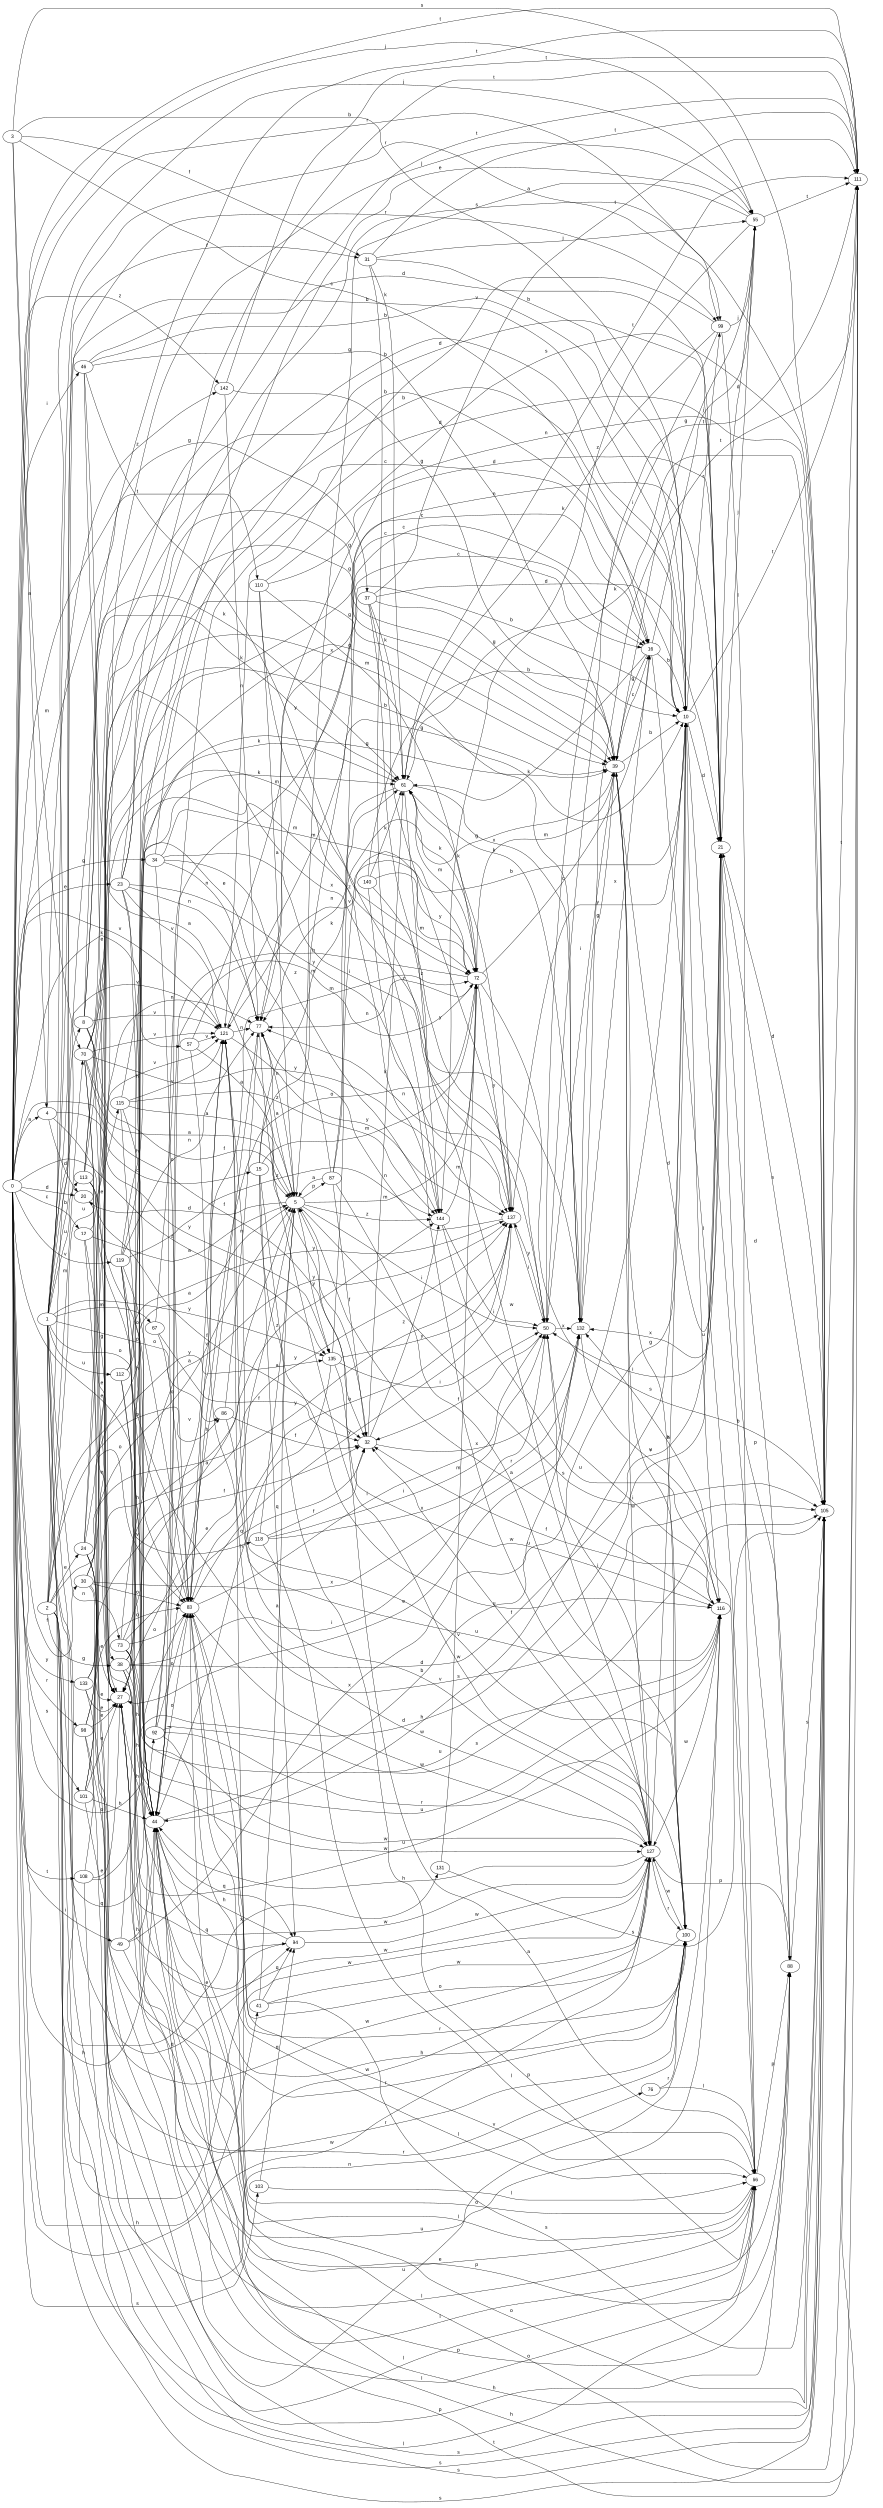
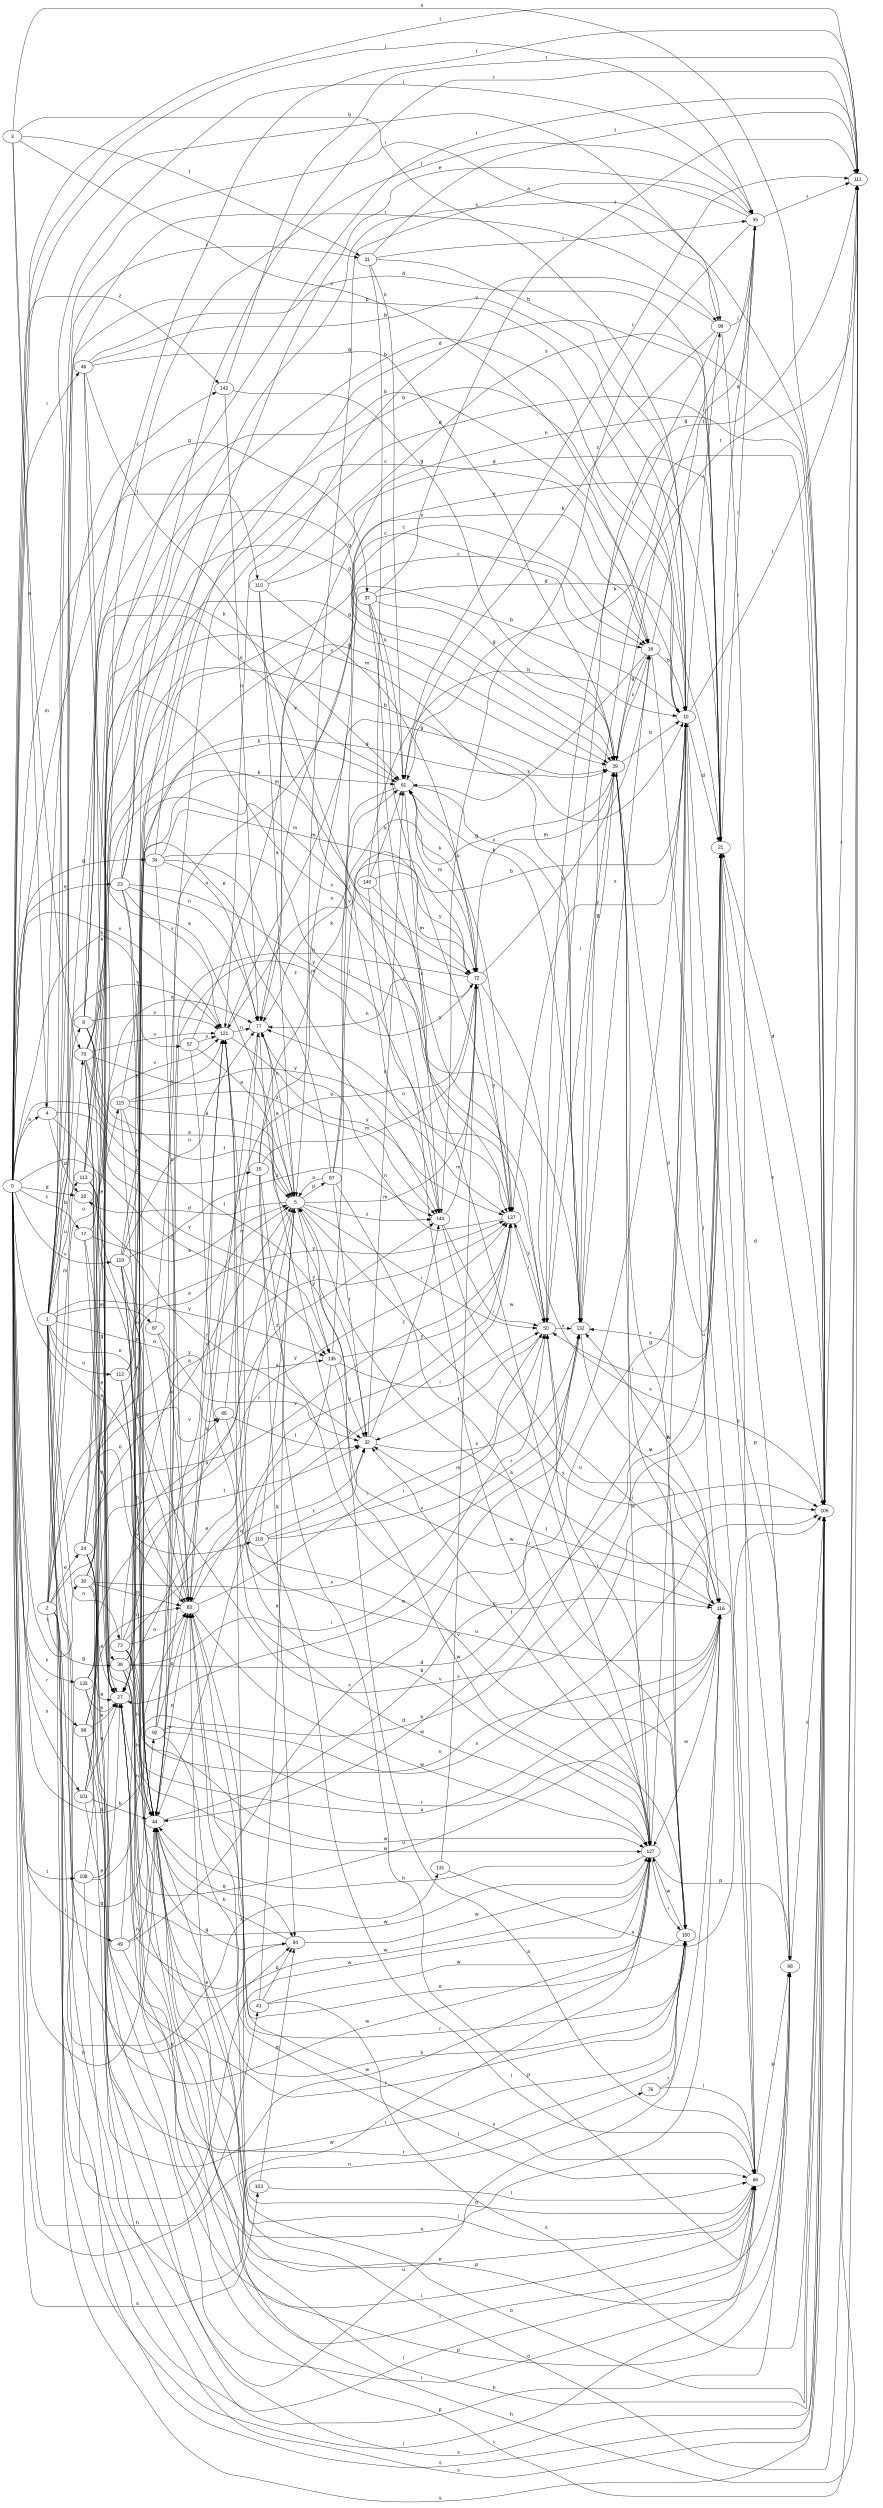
edge "83" -> "72": removed, label "m"
